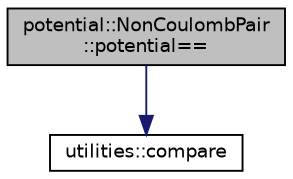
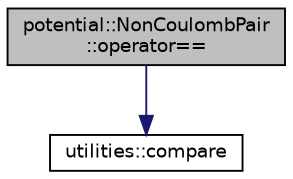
node "potential::NonCoulombPair ::potential==": label "potential::NonCoulombPair ::potential==" -> "potential::NonCoulombPair ::operator=="
